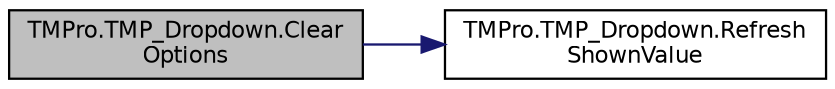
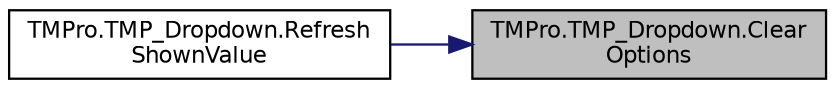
edge "TMPro.TMP_Dropdown.Clear Options" -> "TMPro.TMP_Dropdown.Refresh ShownValue": reversed
